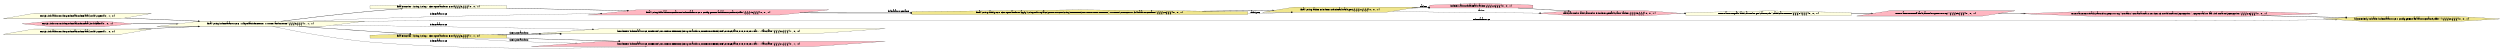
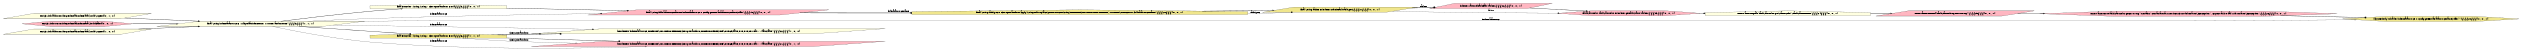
node "indexer.waitUntilTaskFails(taskID)@@@22@@@['0', '0', '1']": shape house -> parallelogram
